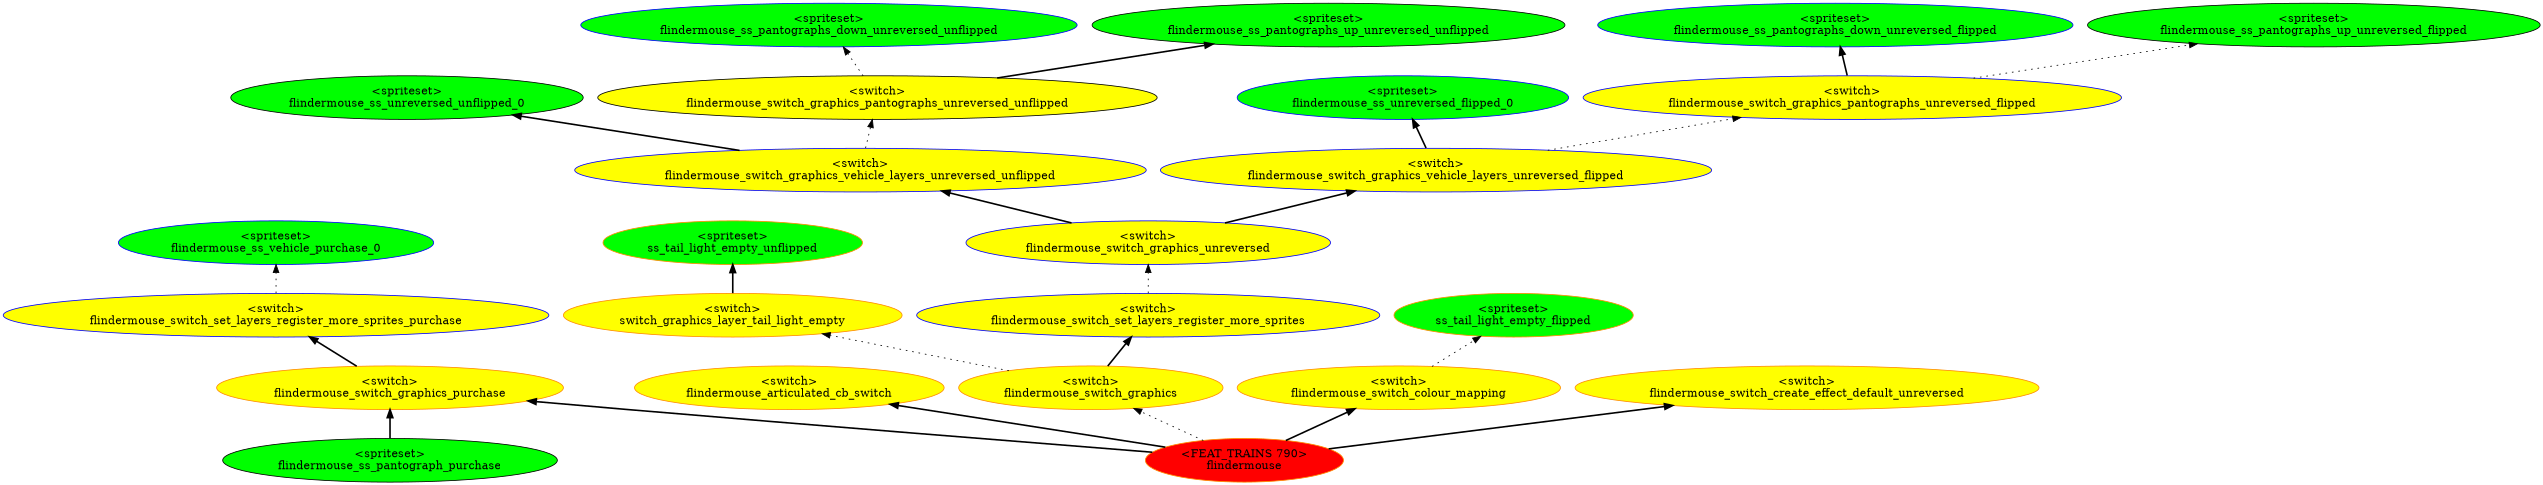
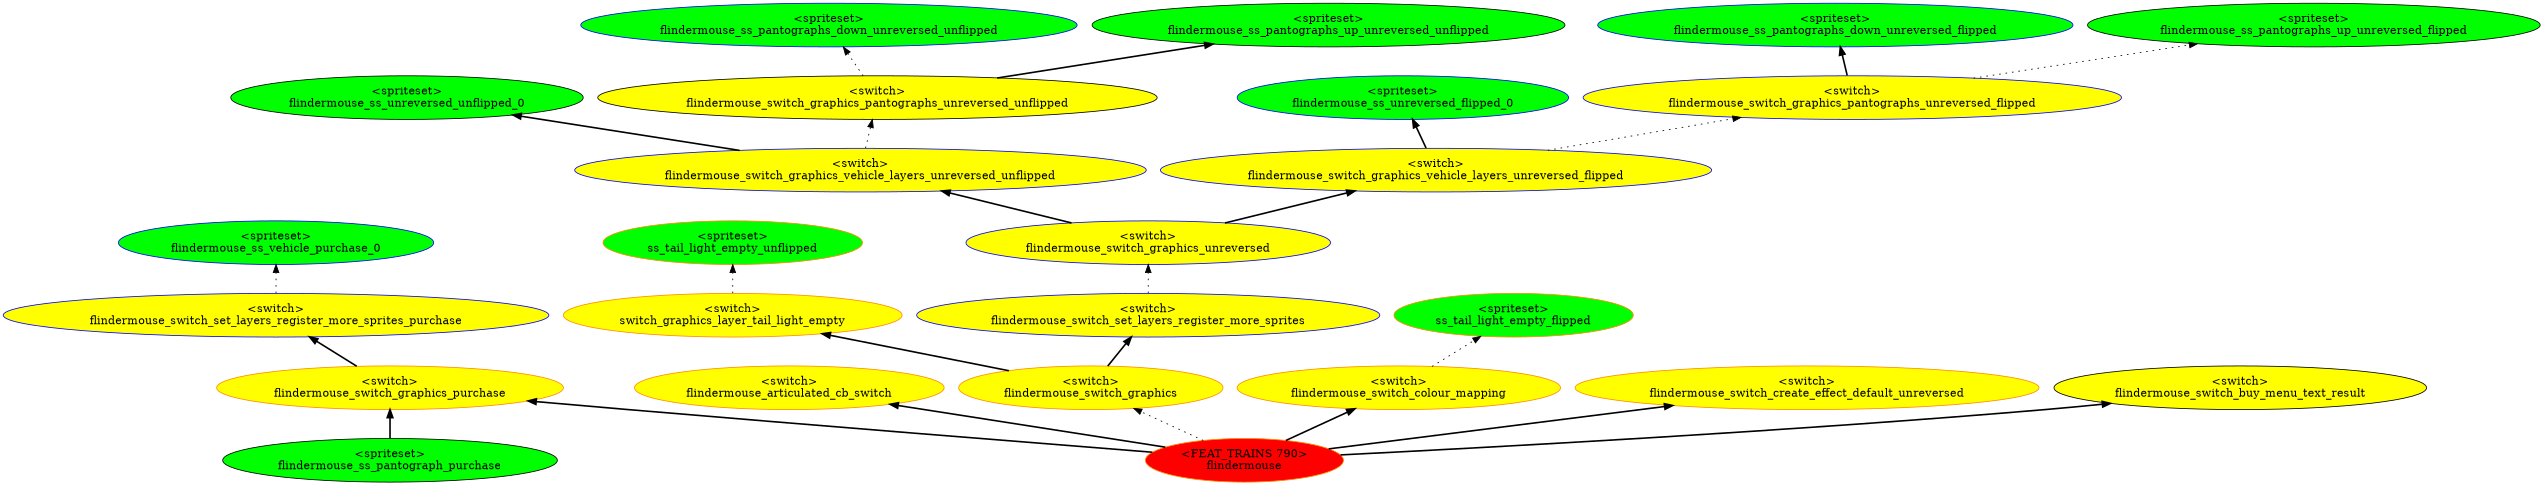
edge "<switch> switch_graphics_layer_tail_light_empty" -> "<spriteset> ss_tail_light_empty_unflipped": style bold -> dotted
edge "<switch> flindermouse_switch_graphics" -> "<switch> switch_graphics_layer_tail_light_empty": style dotted -> bold
node "<switch> flindermouse_switch_buy_menu_text_result": added
